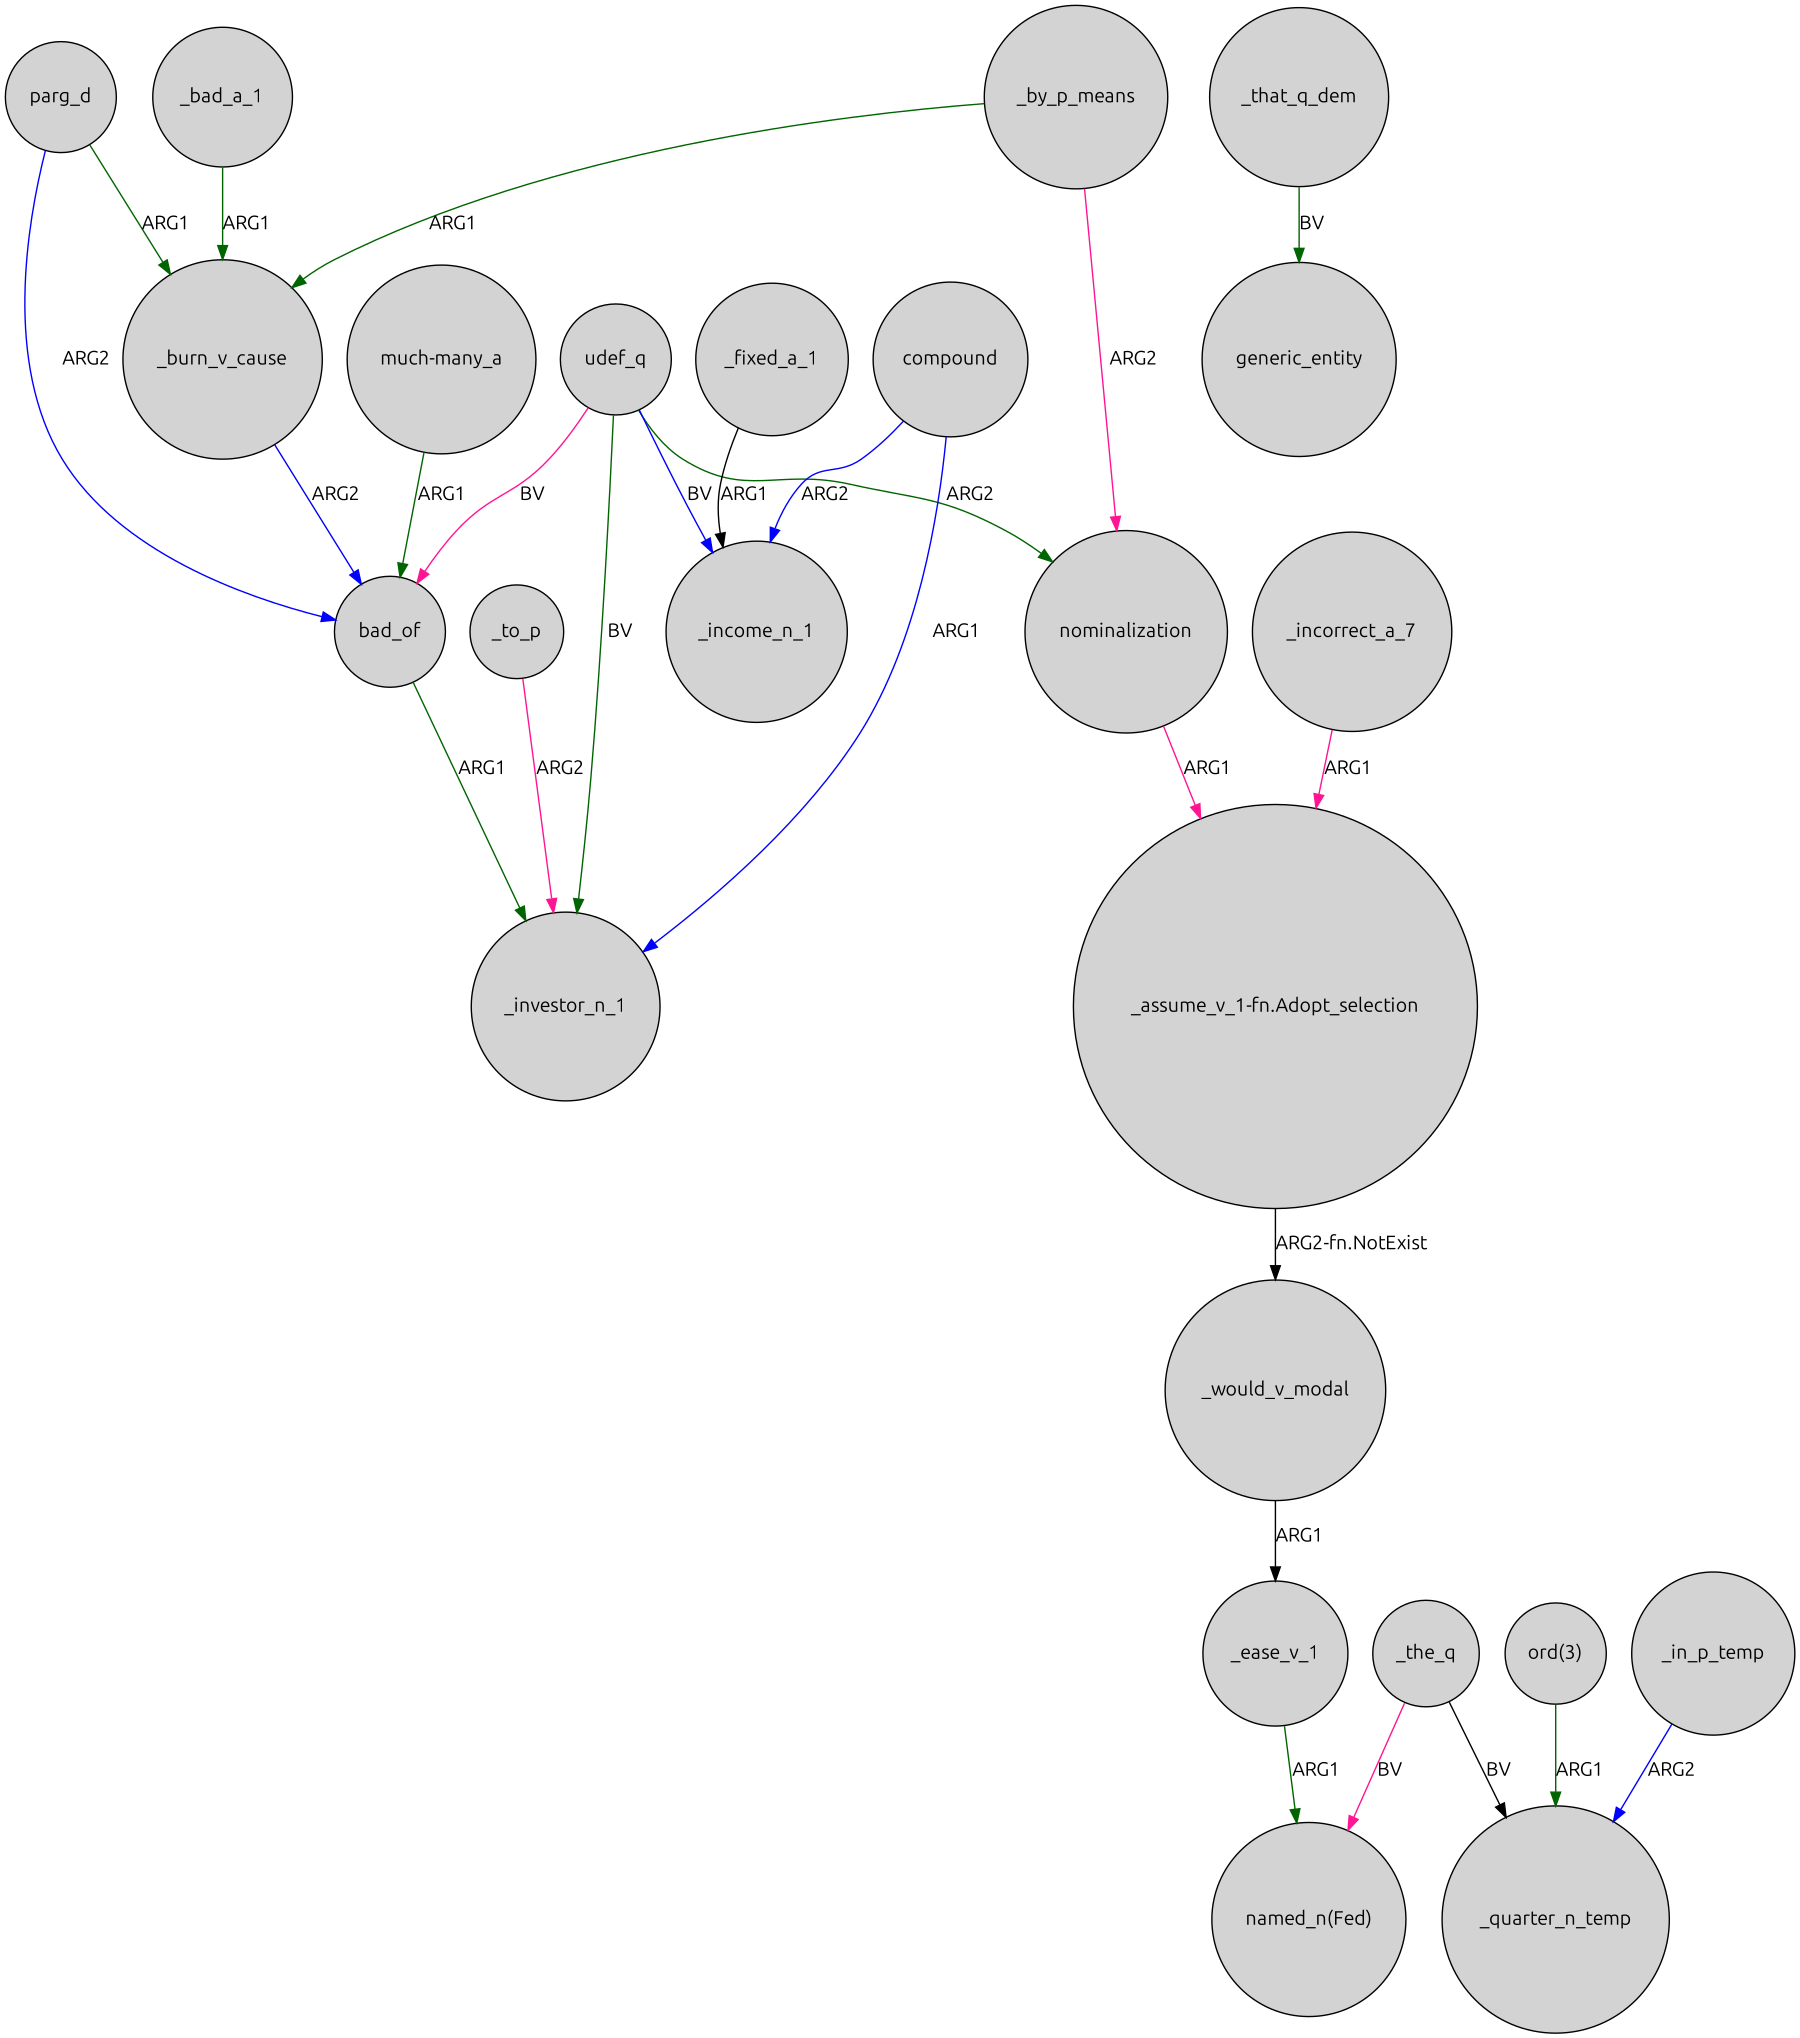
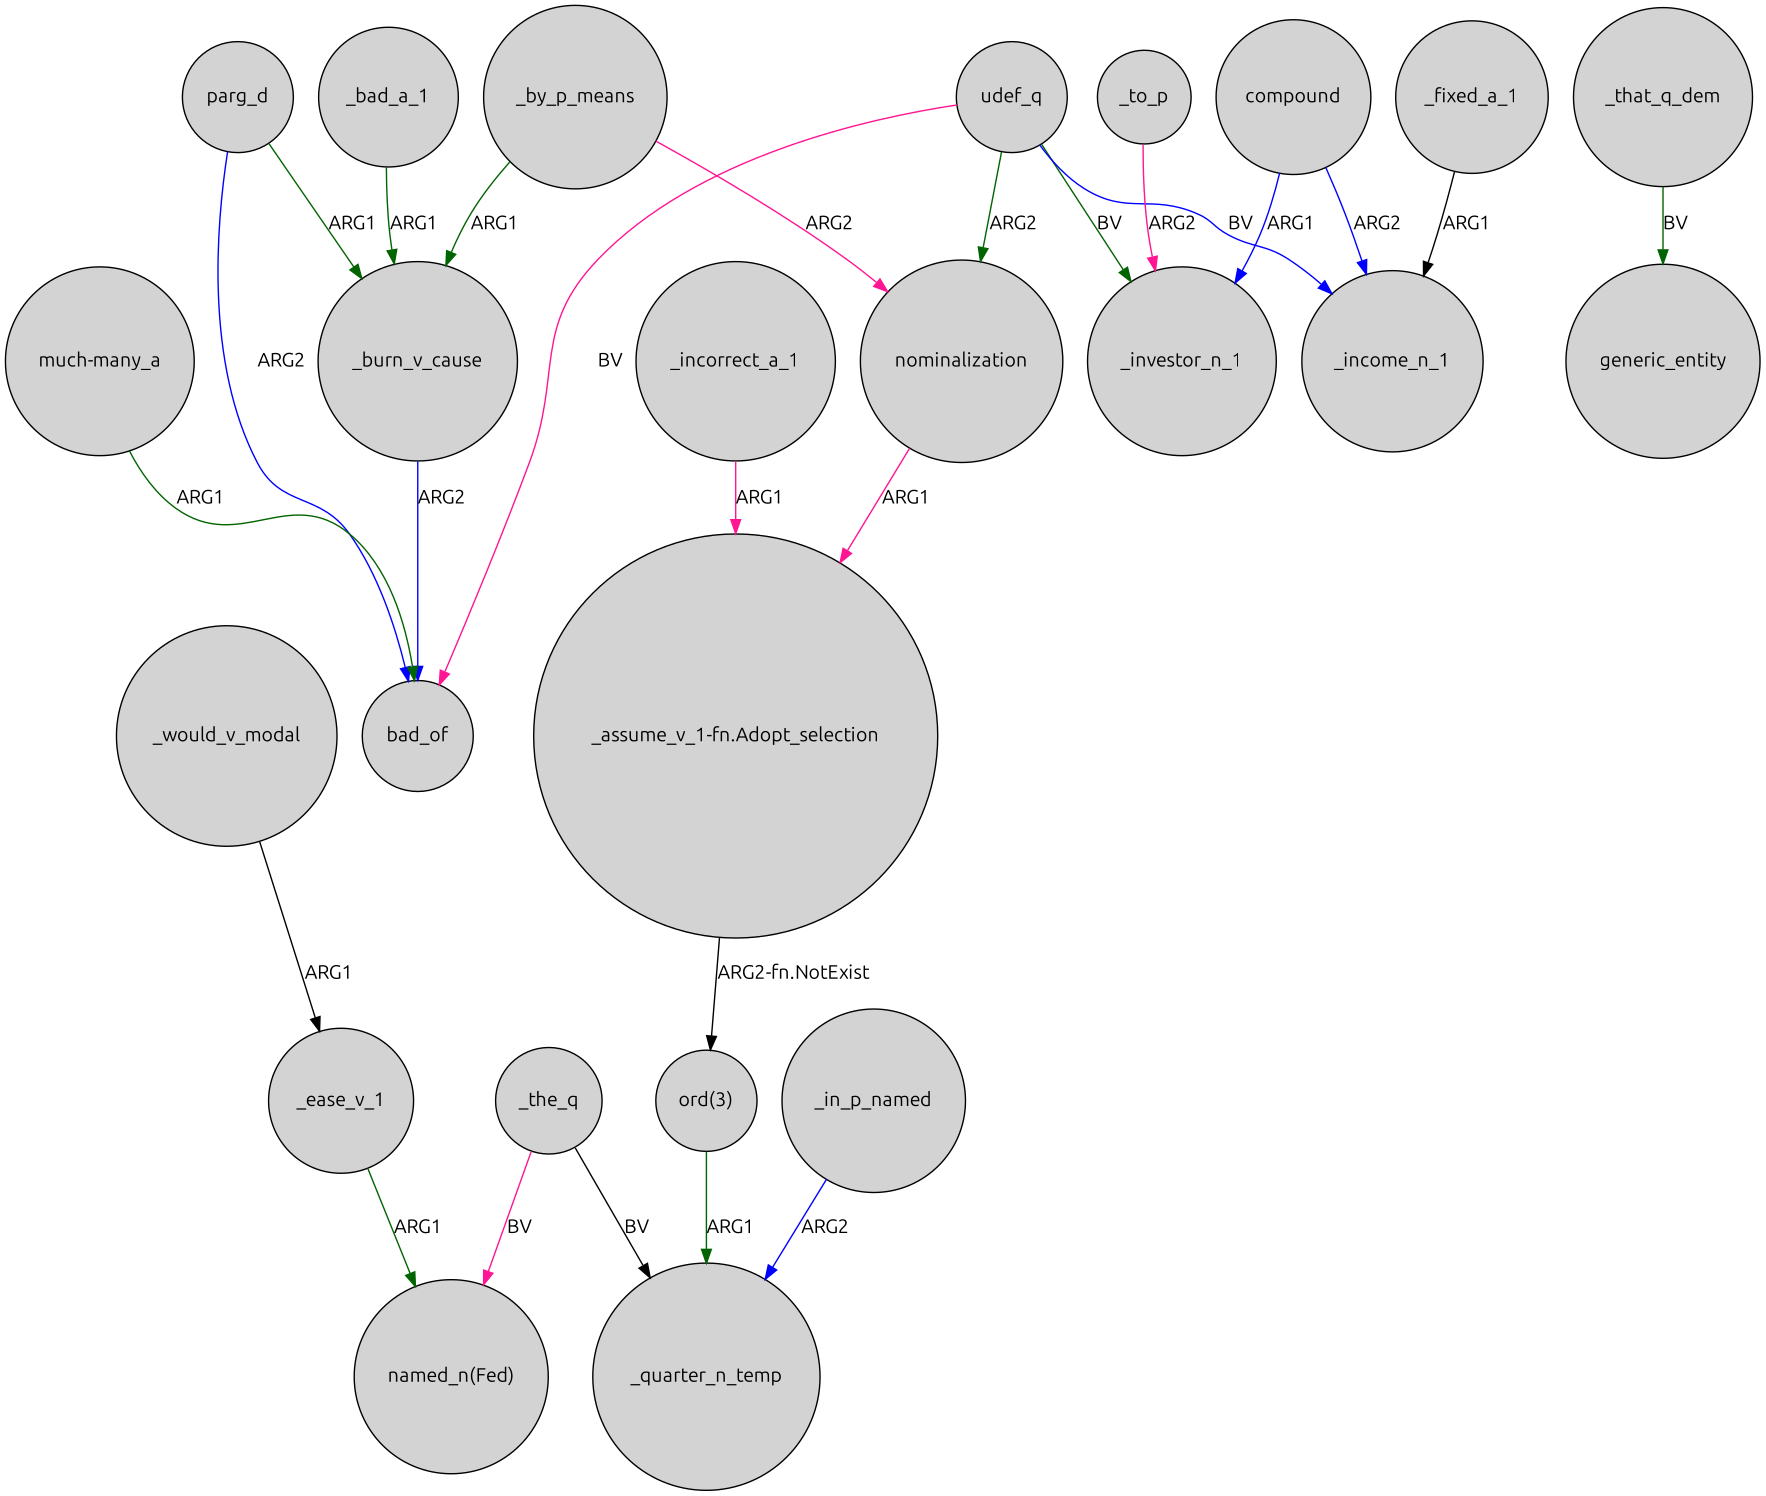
node "_incorrect_a_7": label "_incorrect_a_7" -> "_incorrect_a_1"
edge "bad_of" -> "_investor_n_1": removed, label "ARG1"
edge "_assume_v_1-fn.Adopt_selection" -> "_would_v_modal": now "_assume_v_1-fn.Adopt_selection" -> "ord(3)"
node "_in_p_temp": label "_in_p_temp" -> "_in_p_named"
